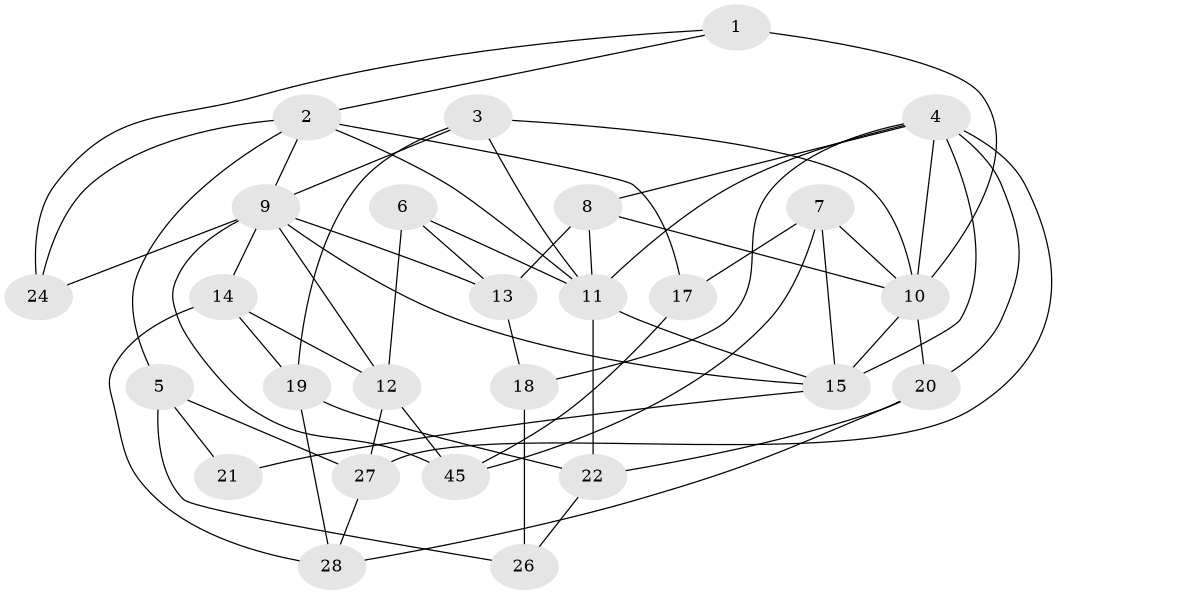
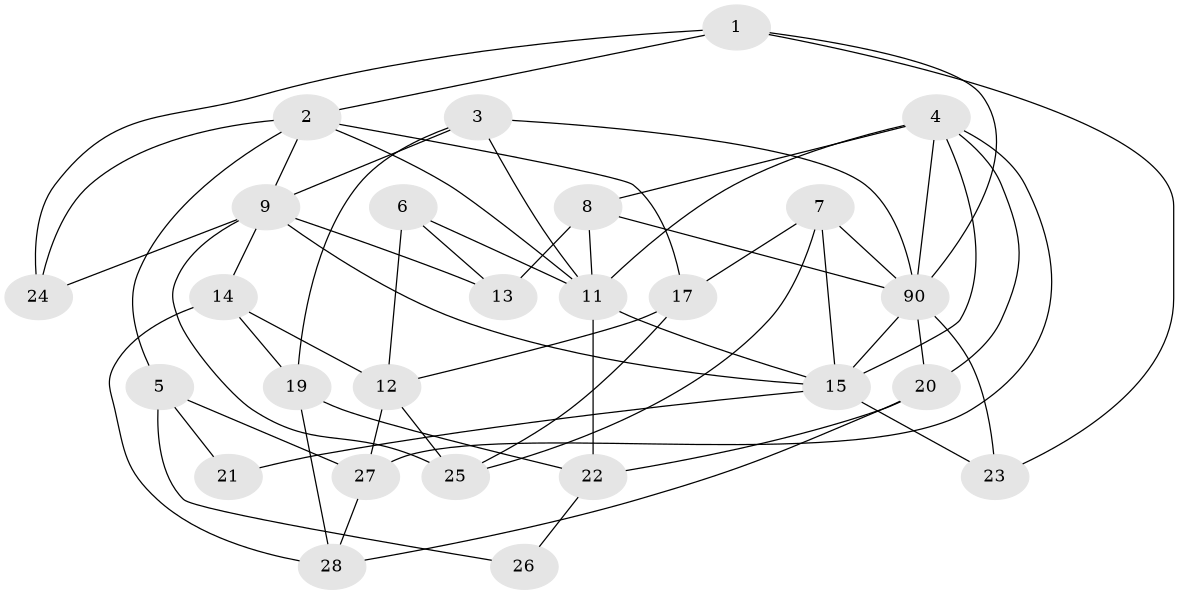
edge "9" -- "12": now "17" -- "12"
node "10": label "10" -> "90"
node "18": removed
node "45": label "45" -> "25"
node "23": added
